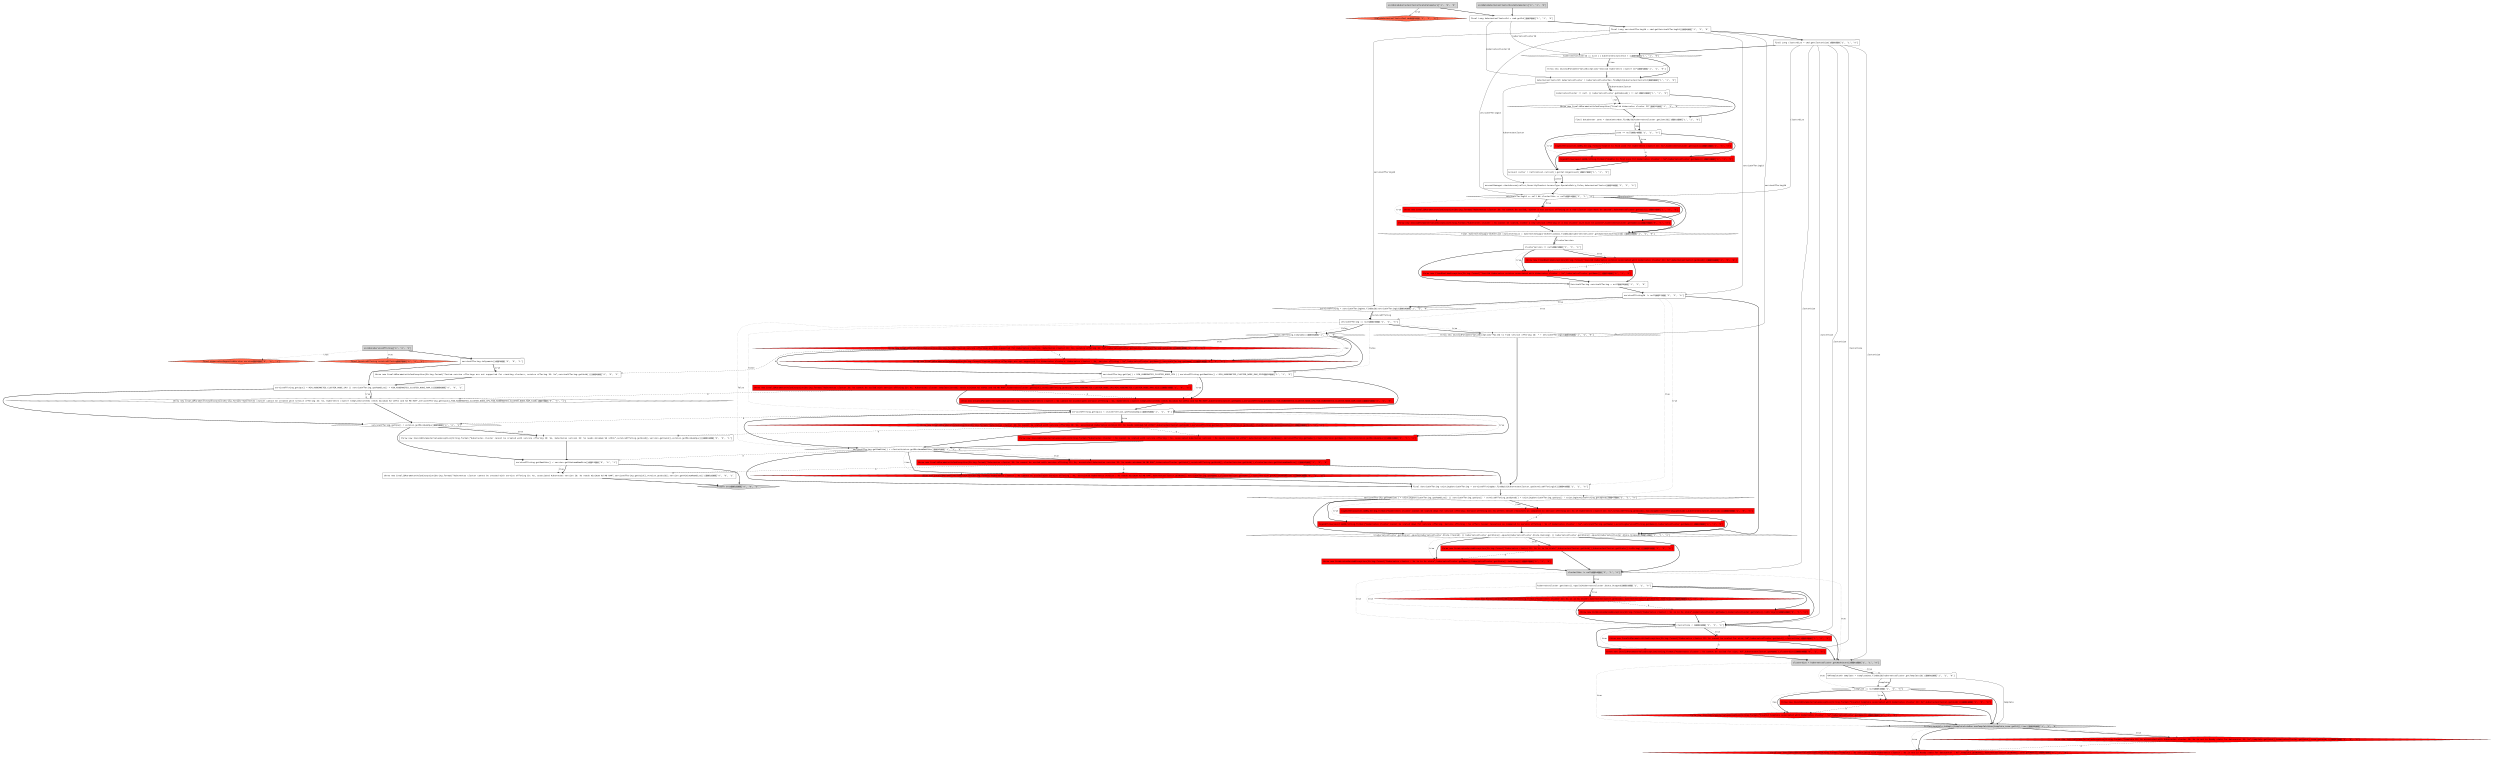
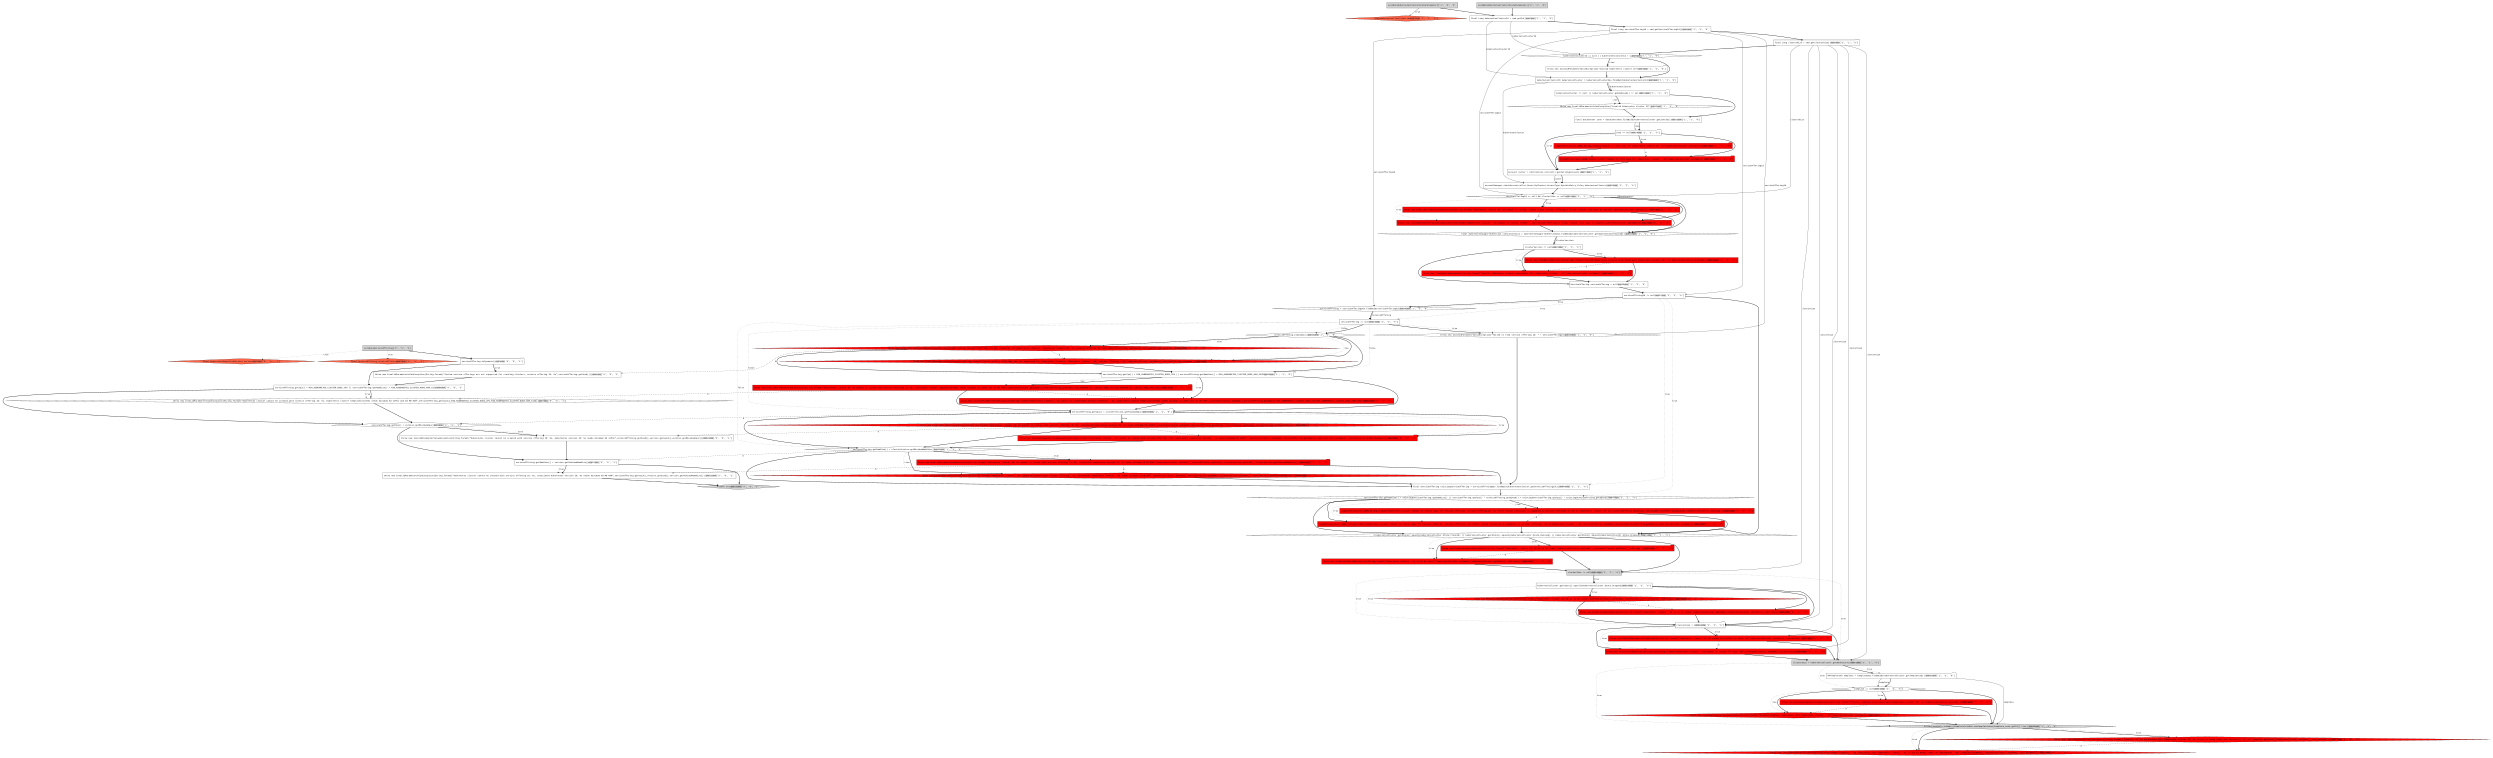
edge "validateServiceOffering['0', '0', '1']" -> "final ServiceOffering serviceOffering@@@2@@@['0', '0', '1']": arrowhead onormal -> tee
